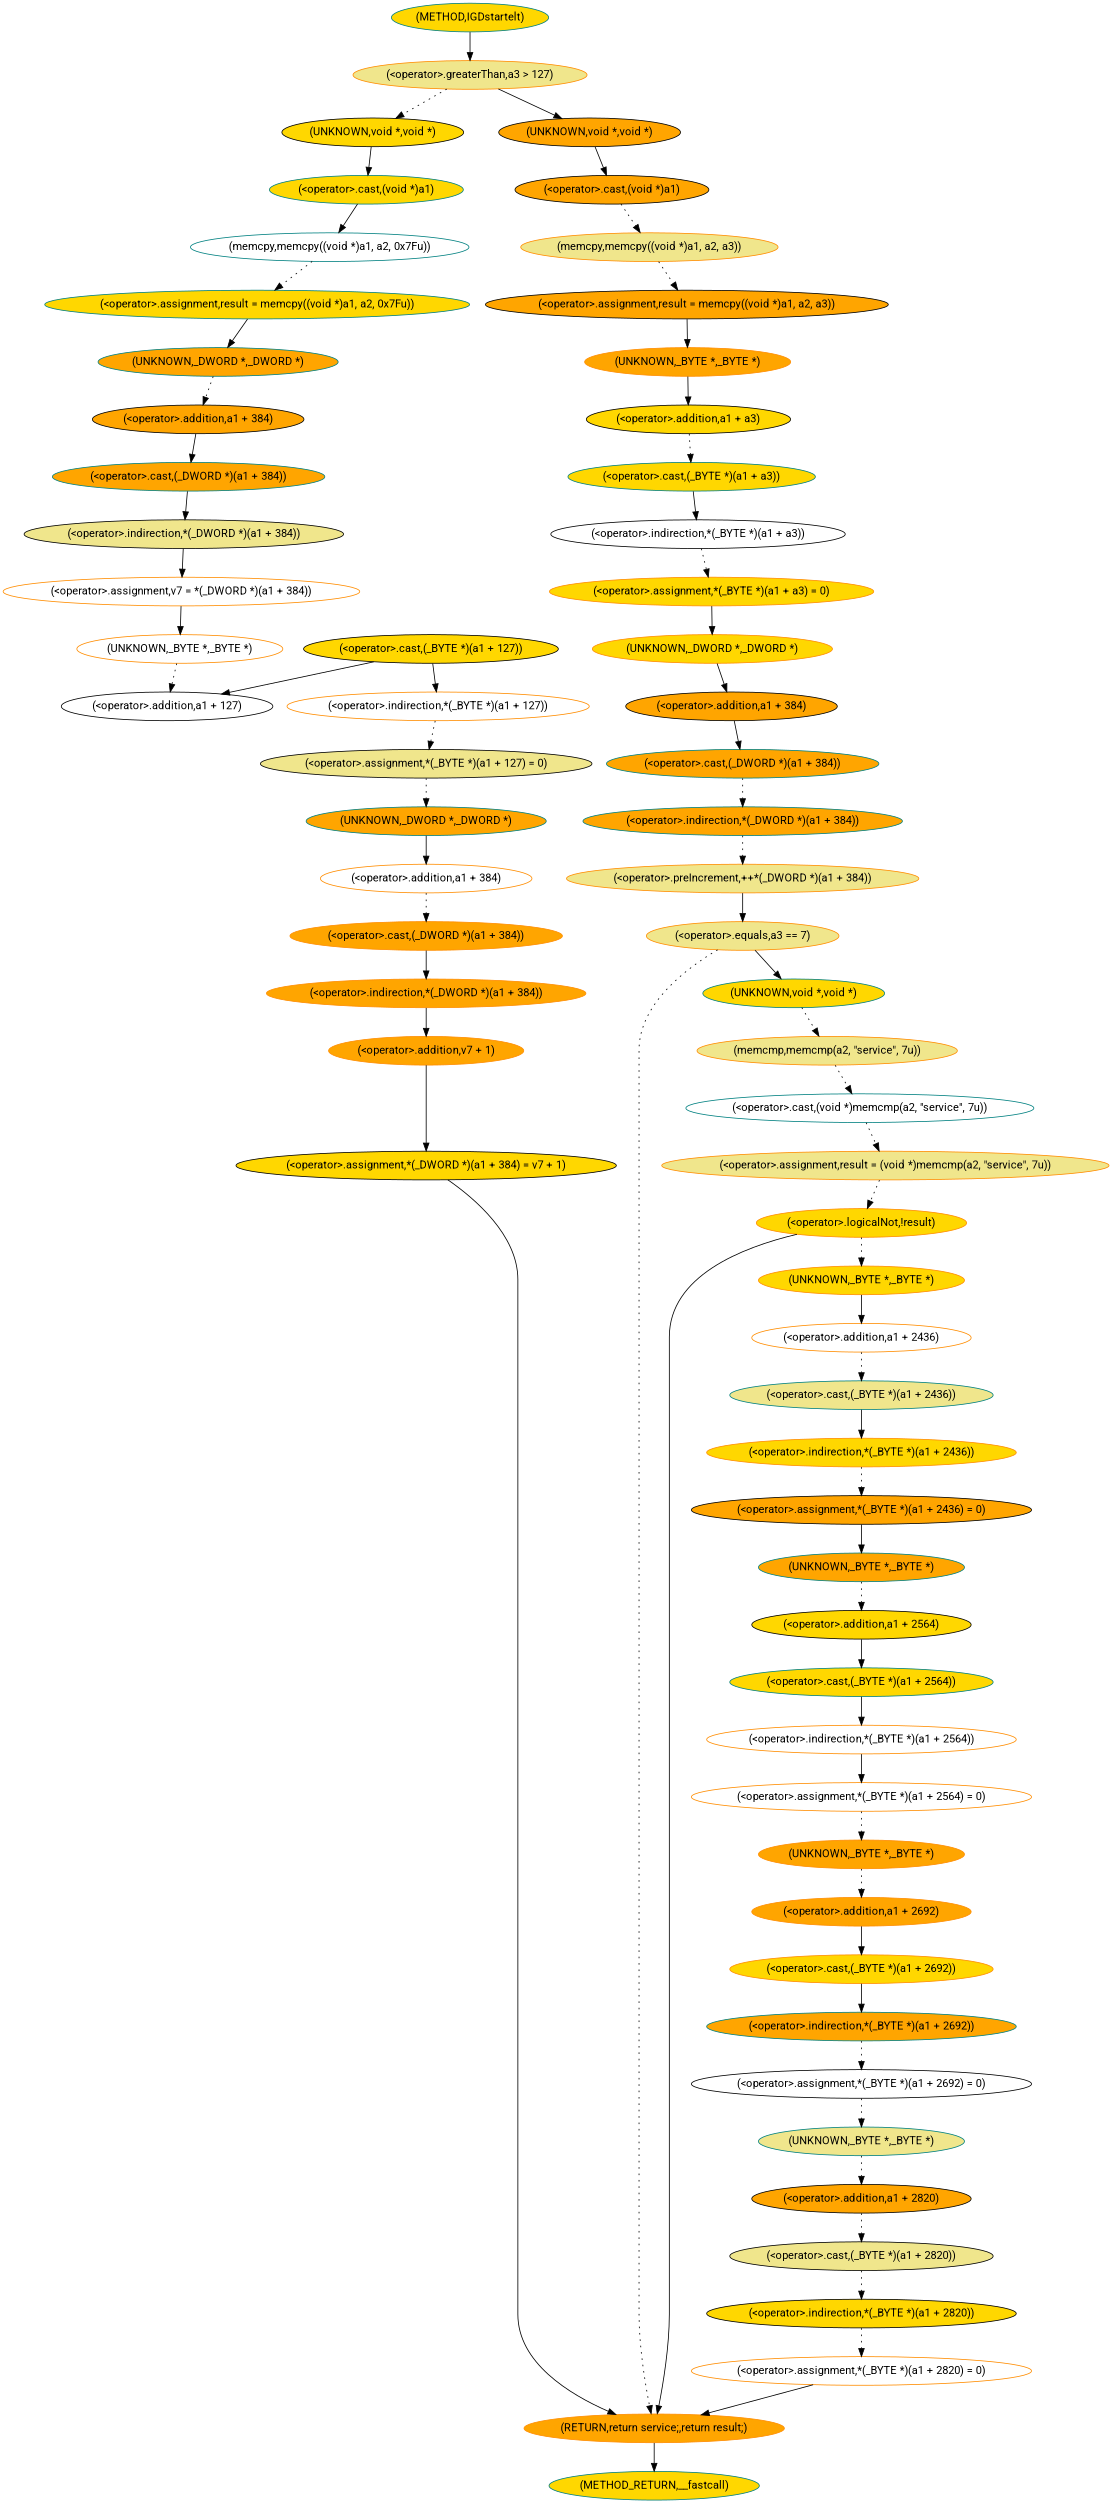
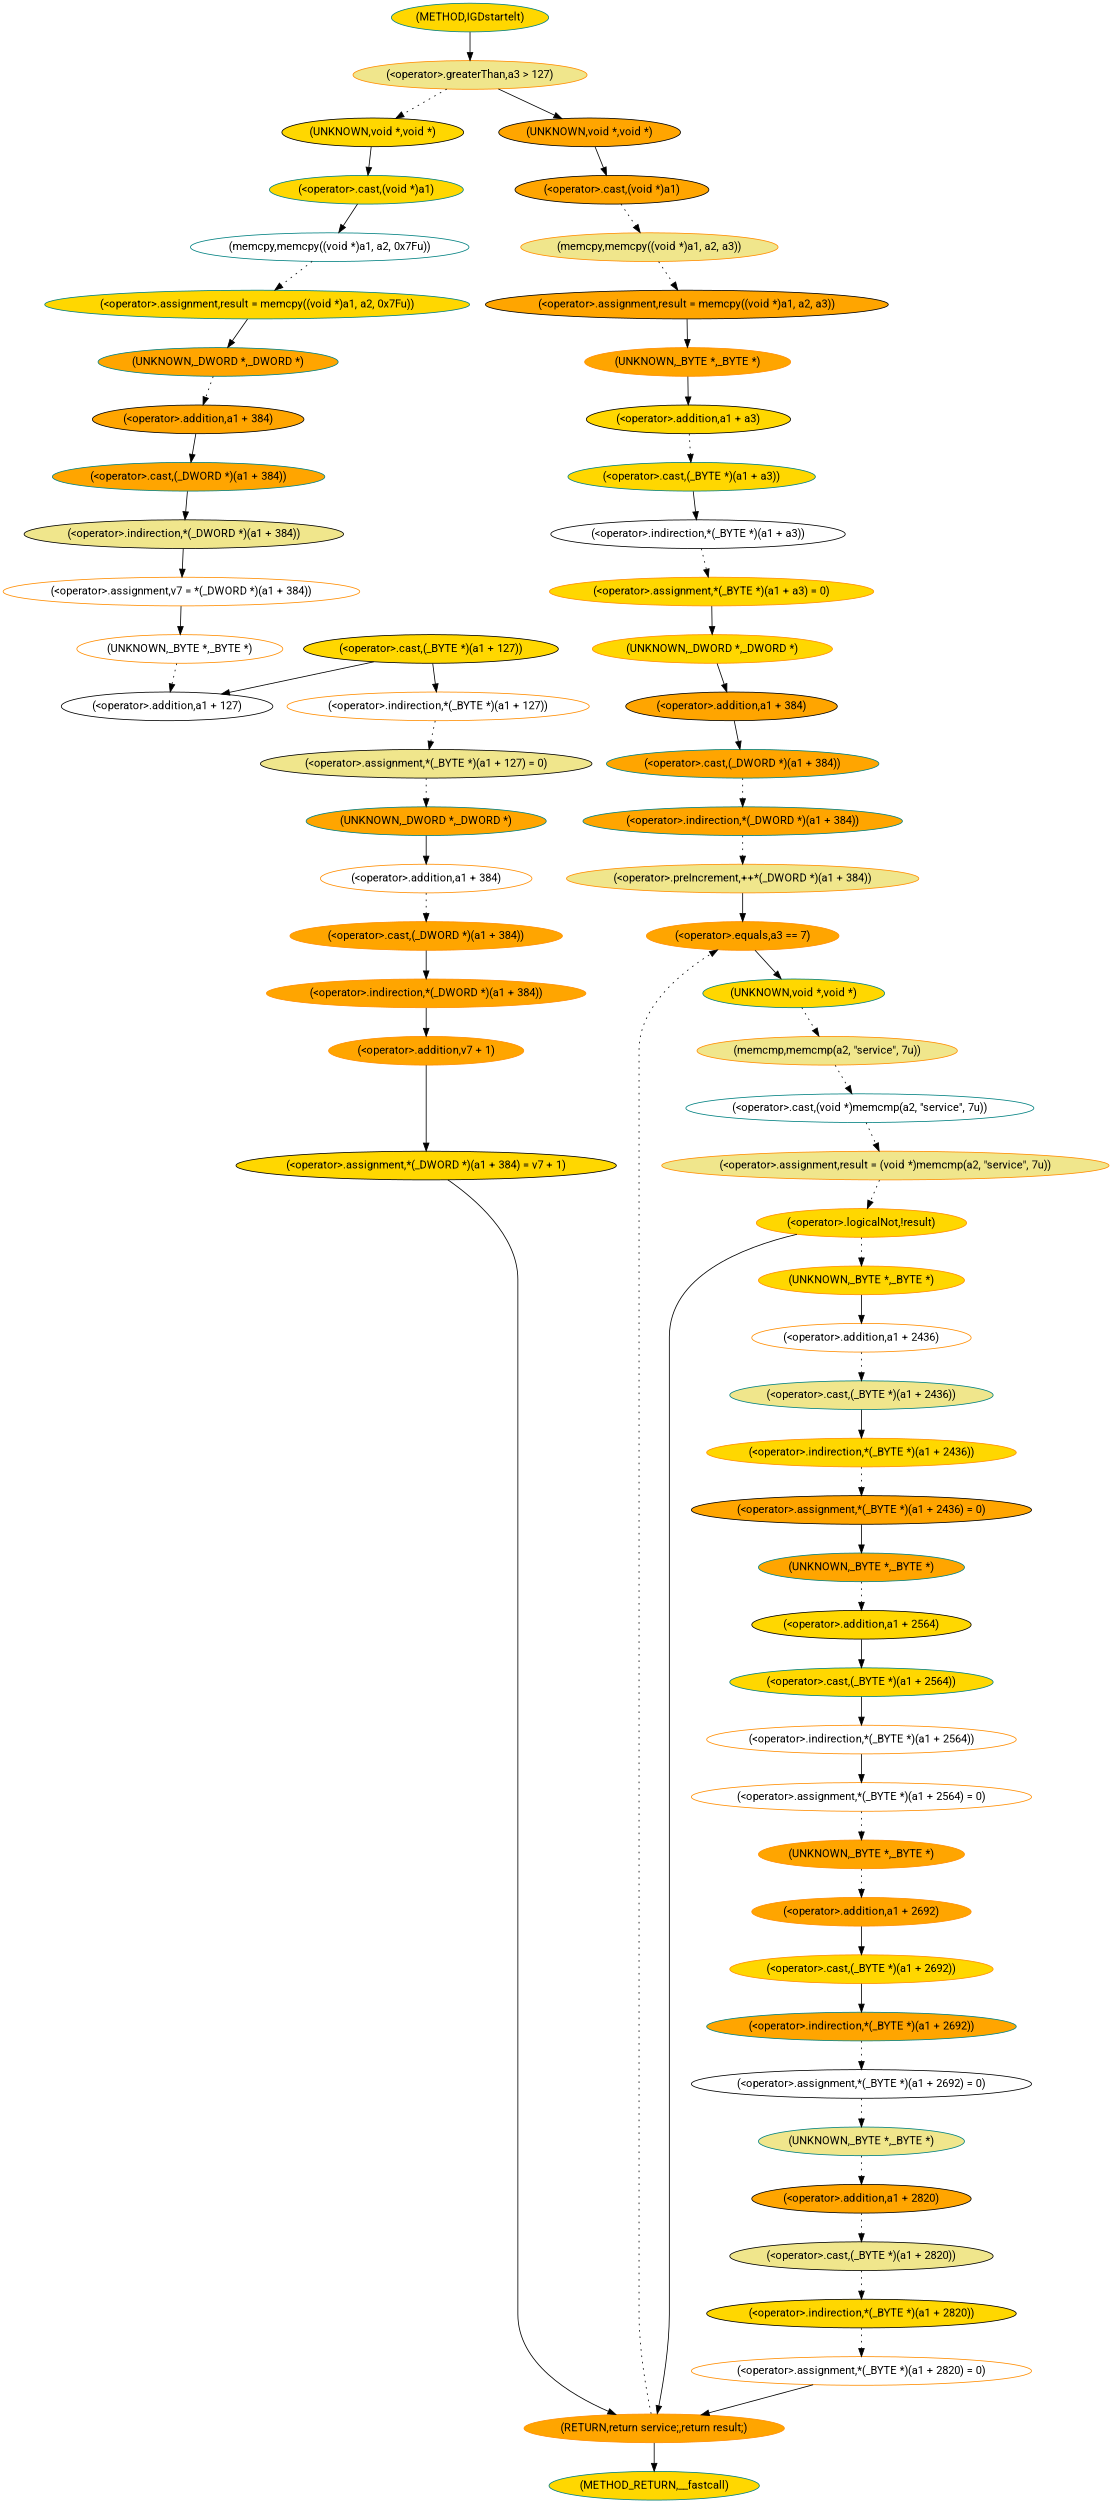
node "(<operator>.equals,a3 == 7)": fillcolor khaki -> orange
edge "(<operator>.equals,a3 == 7)" -> "(RETURN,return service;,return result;)": reversed
